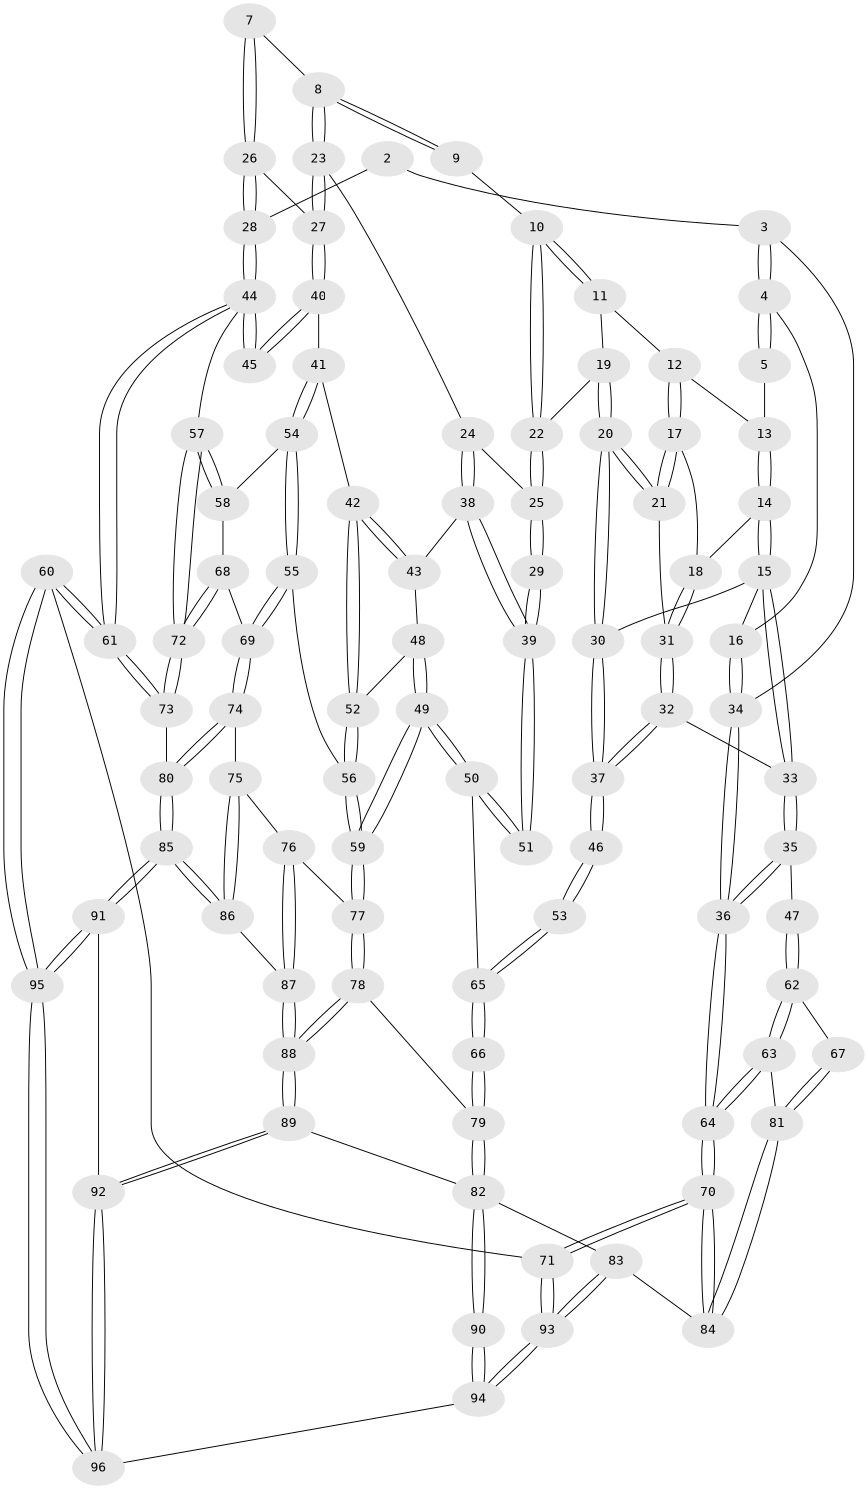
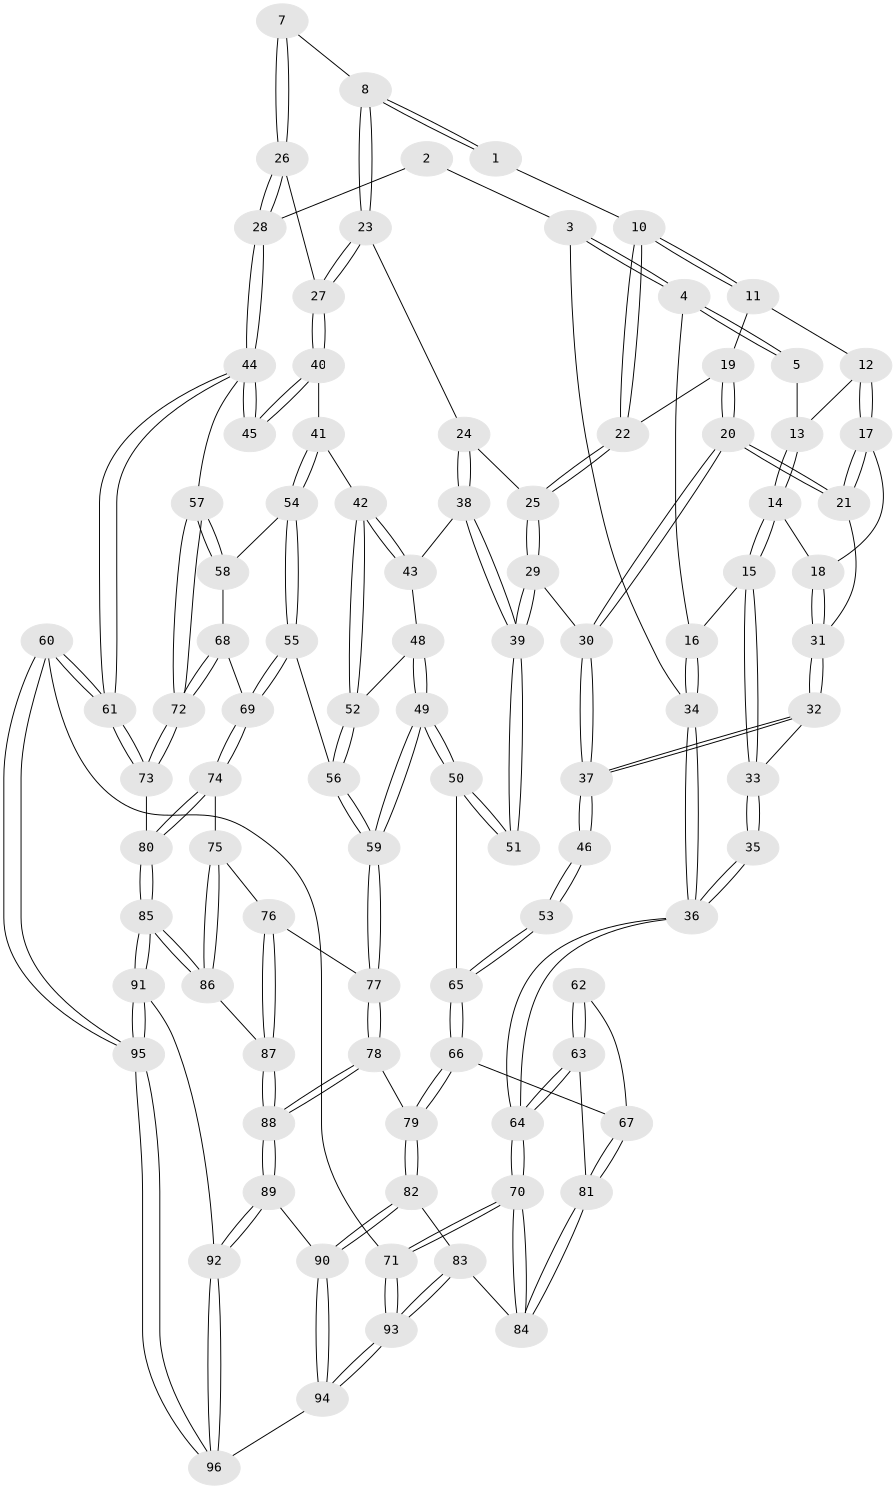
node "9": label "9" -> "1"
edge "15" -- "30": now "29" -- "30"
node "47": removed
edge "66" -- "67": added
edge "89" -- "82": now "89" -- "90"
